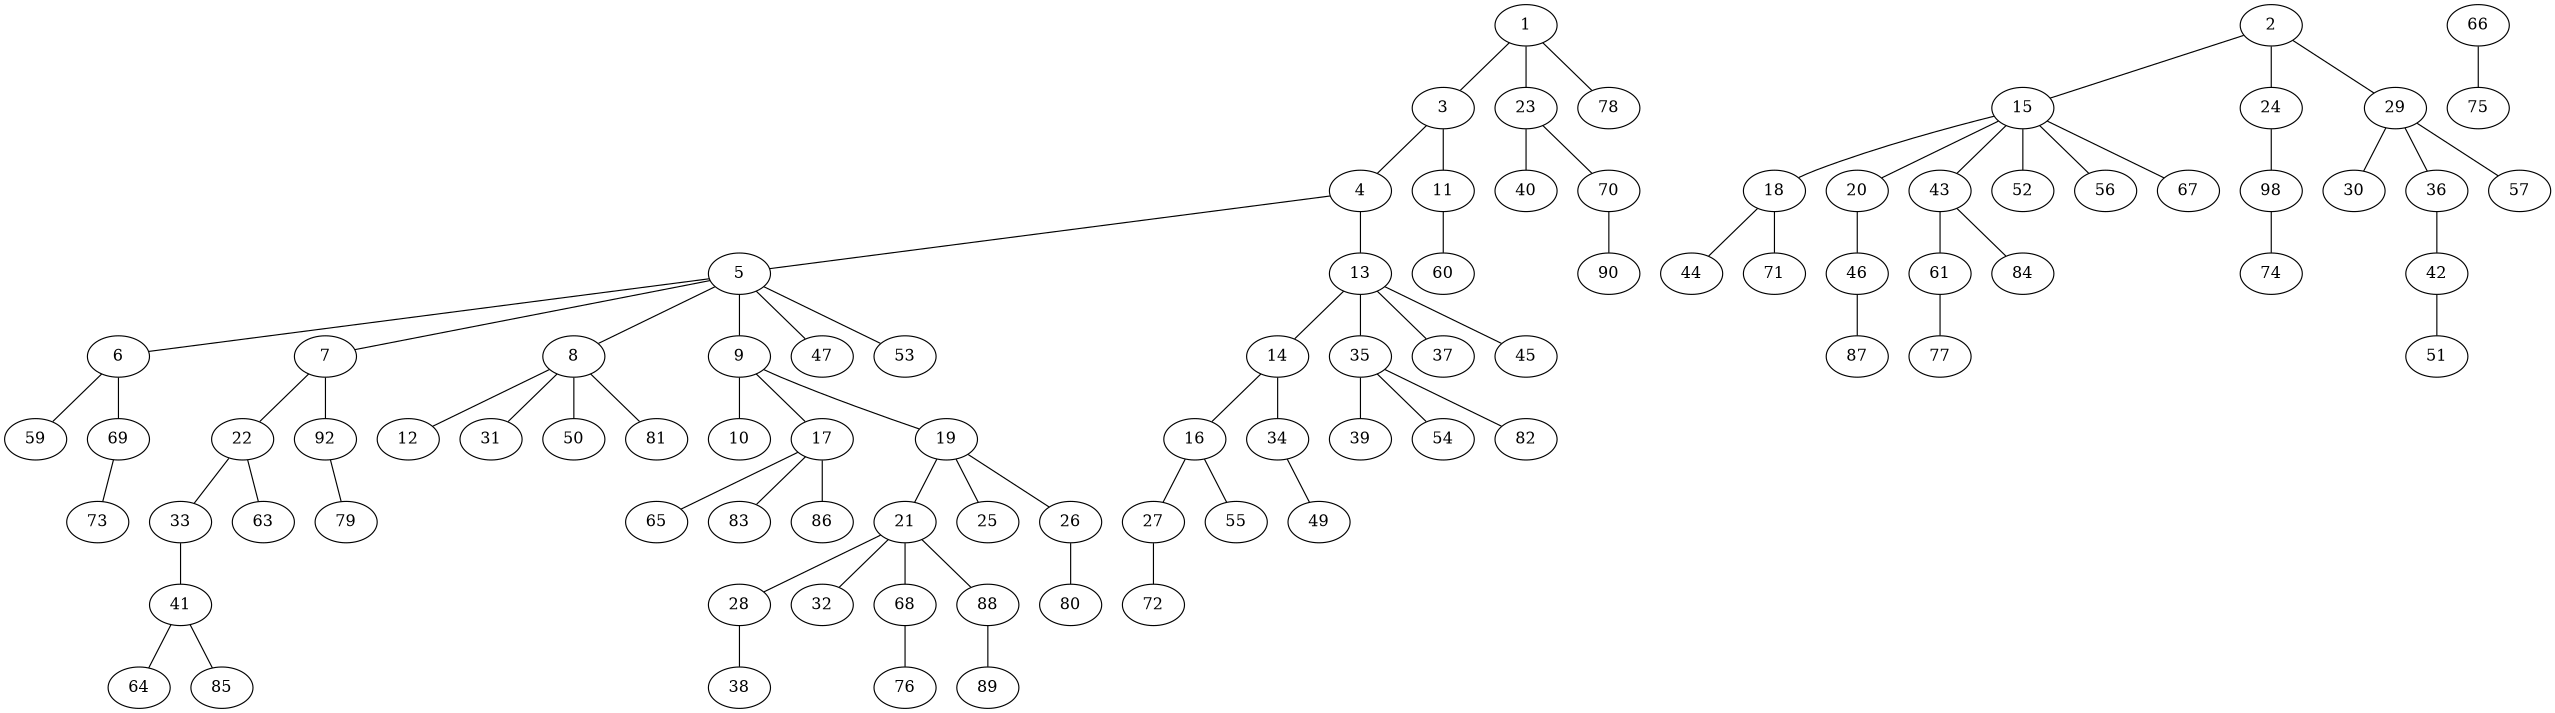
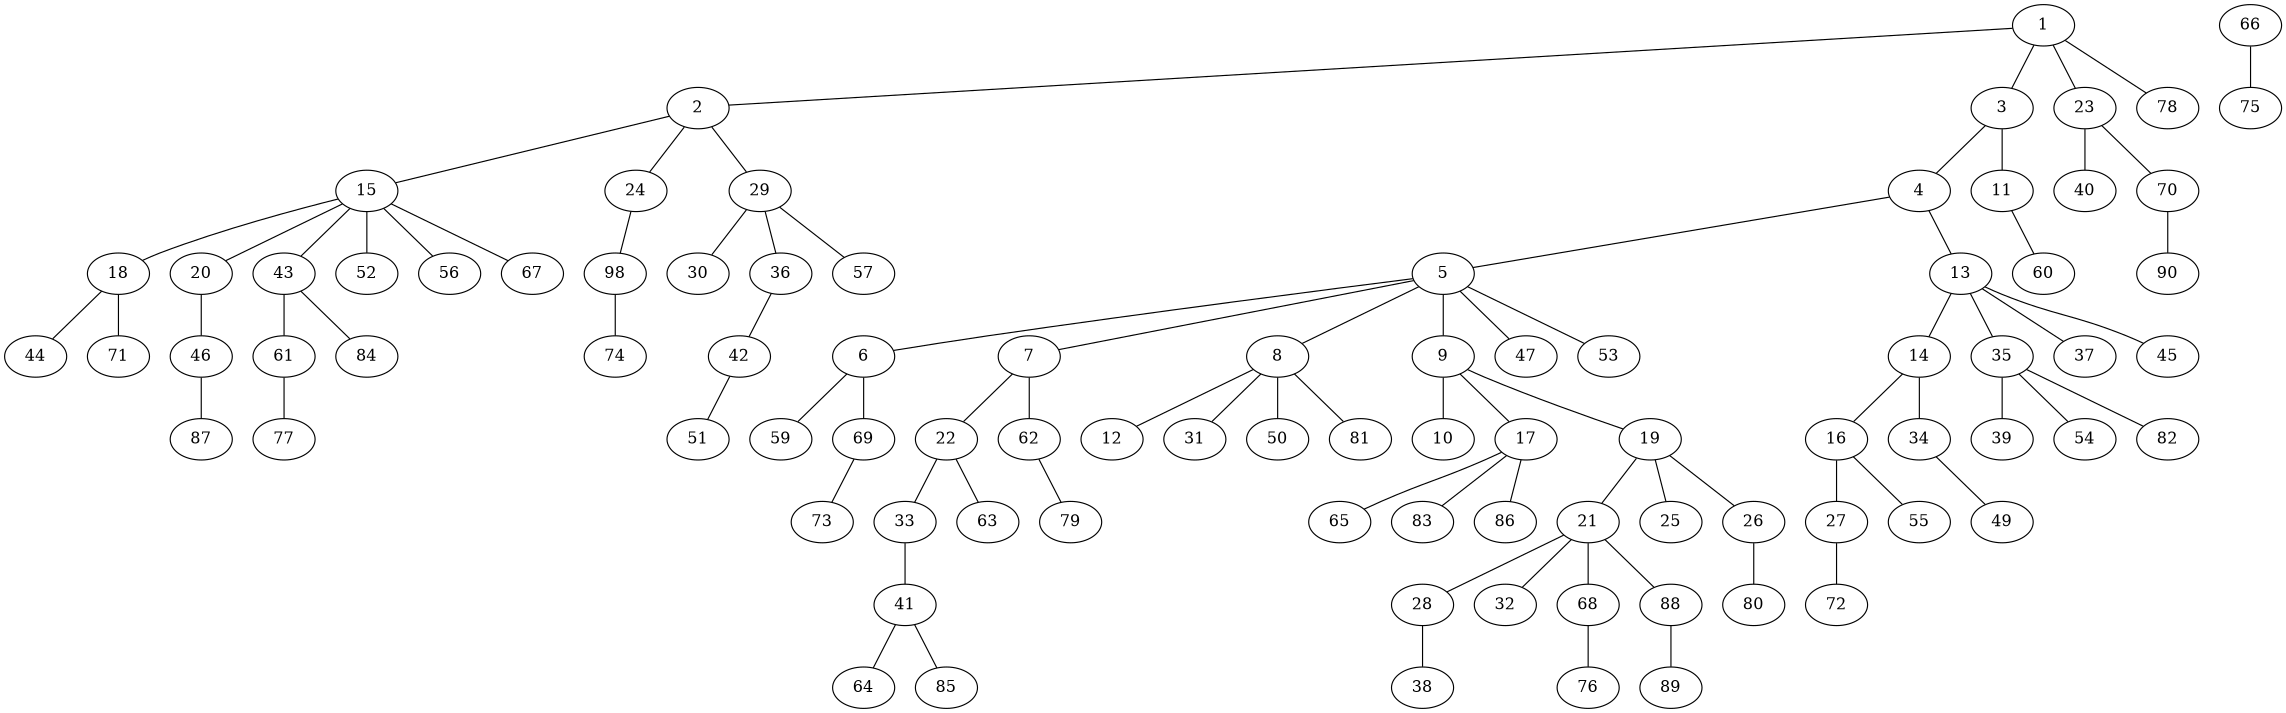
edge "1" -- "2": added
node "92": label "92" -> "62"
